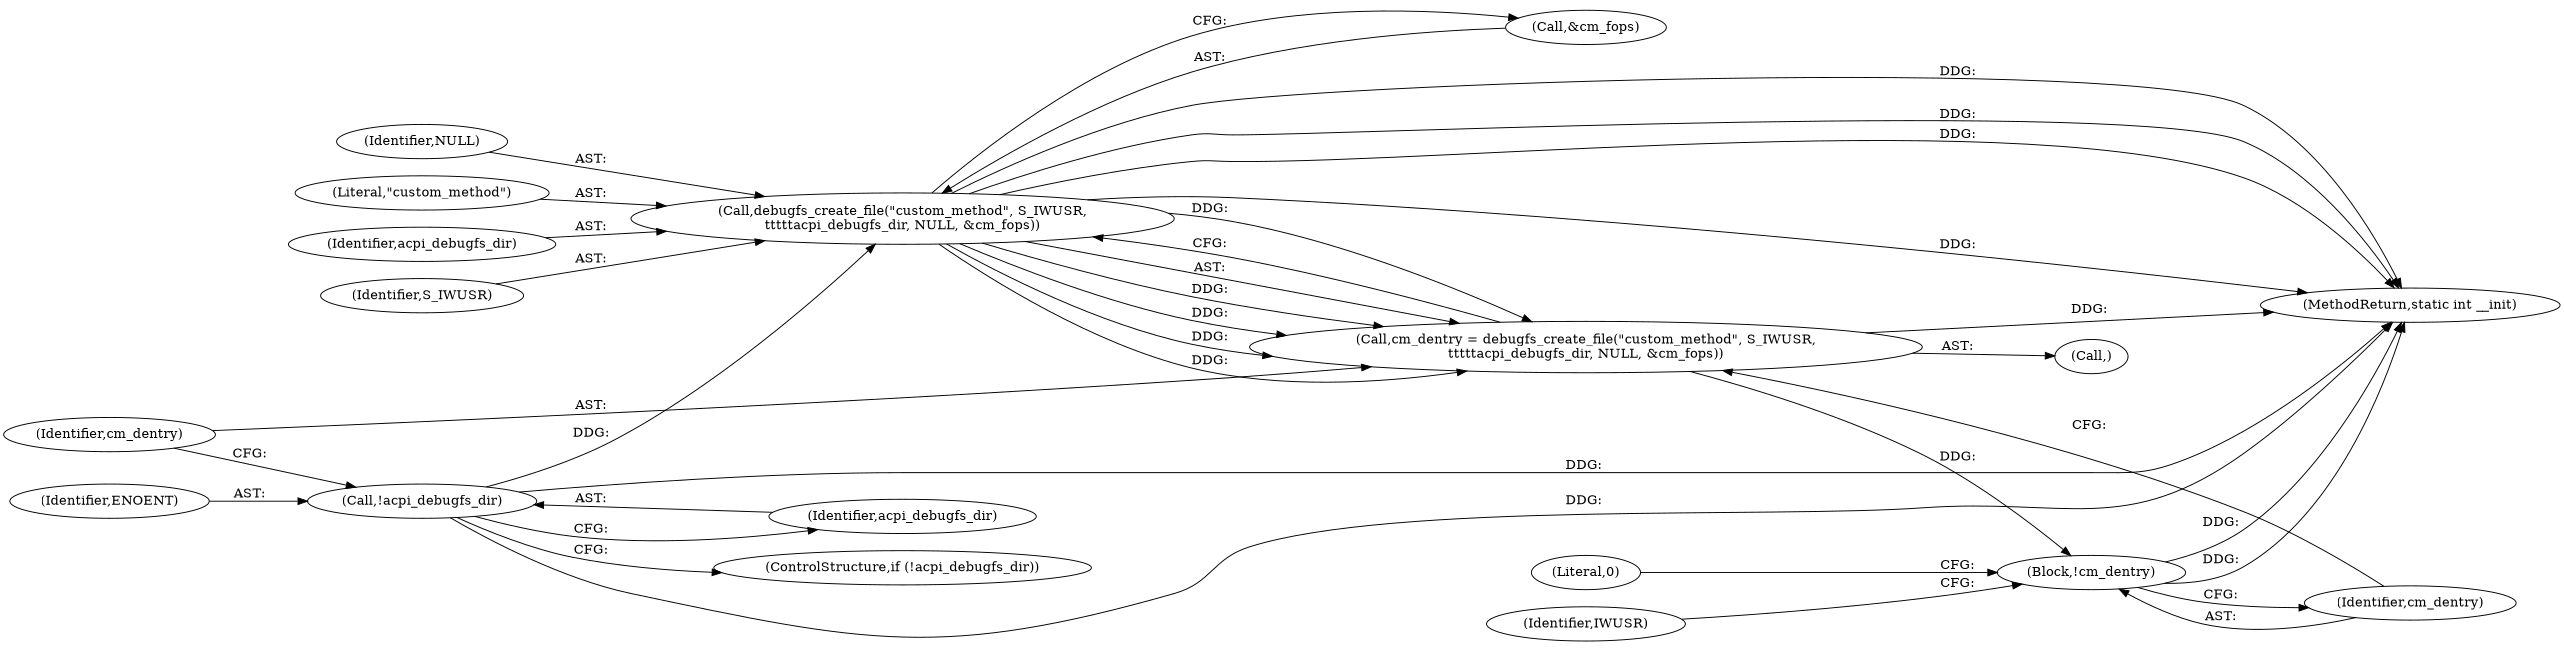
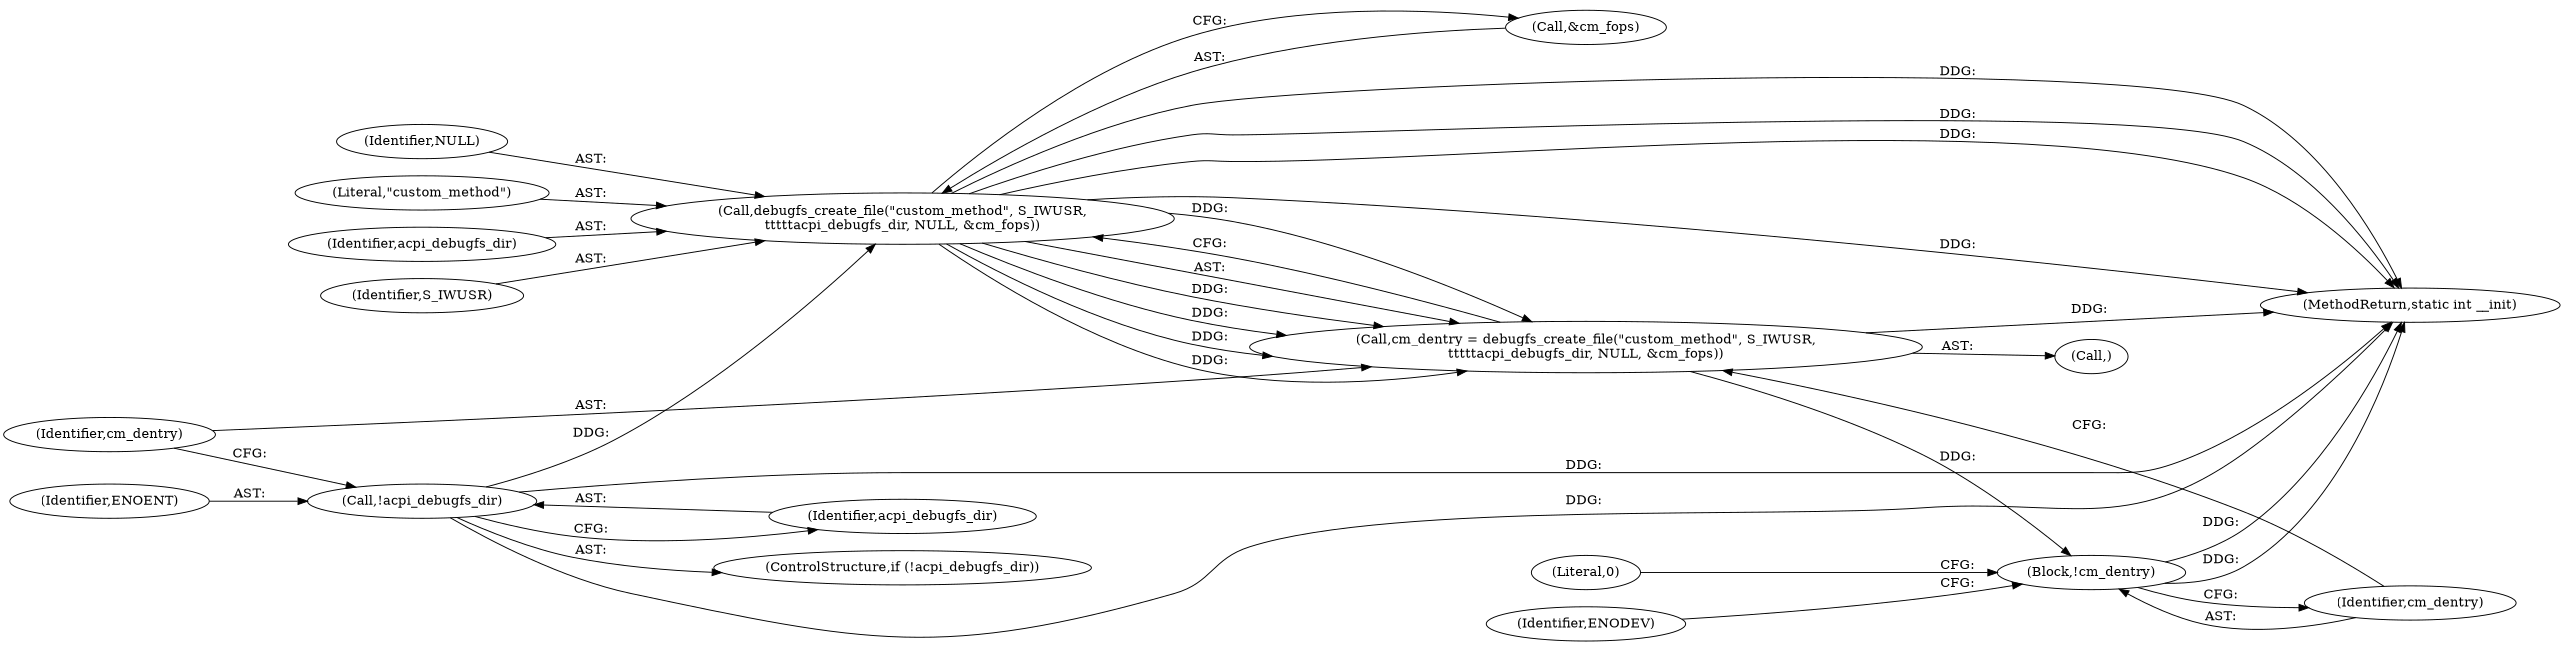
edge "(Call,!acpi_debugfs_dir)" -> "(ControlStructure,if (!acpi_debugfs_dir))": label "CFG: " -> "AST: "
node "(Identifier,IWUSR)": label "(Identifier,IWUSR)" -> "(Identifier,ENODEV)"
